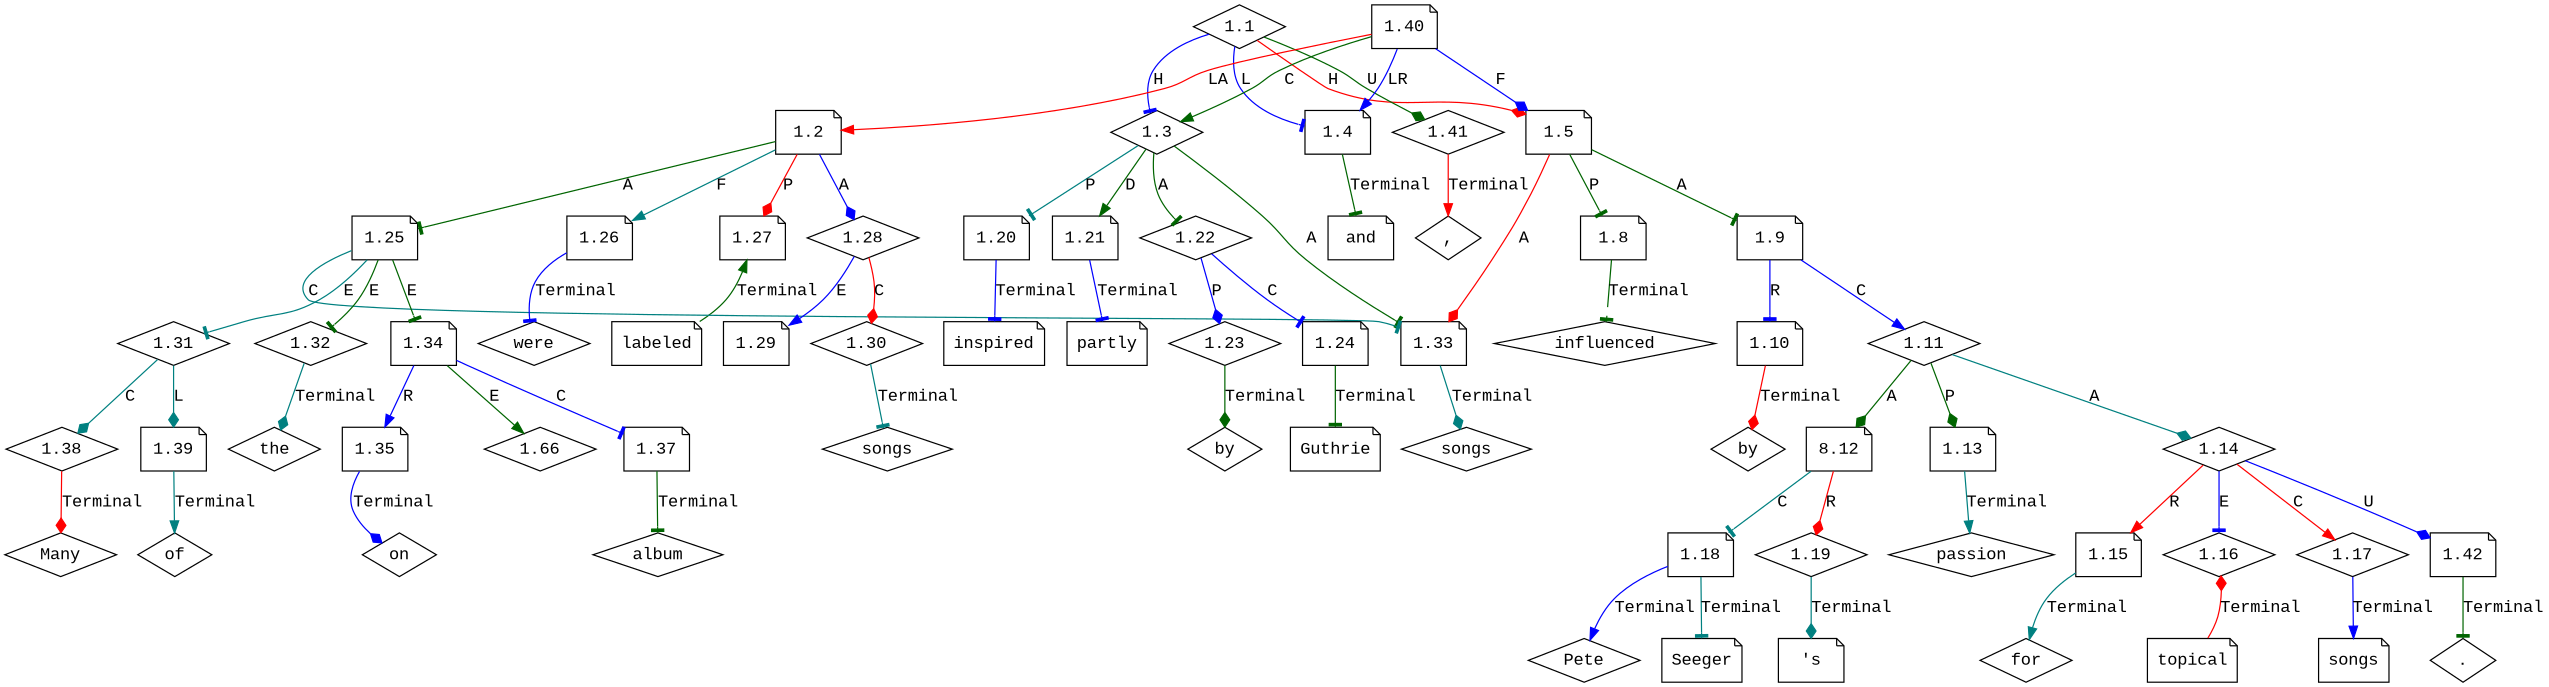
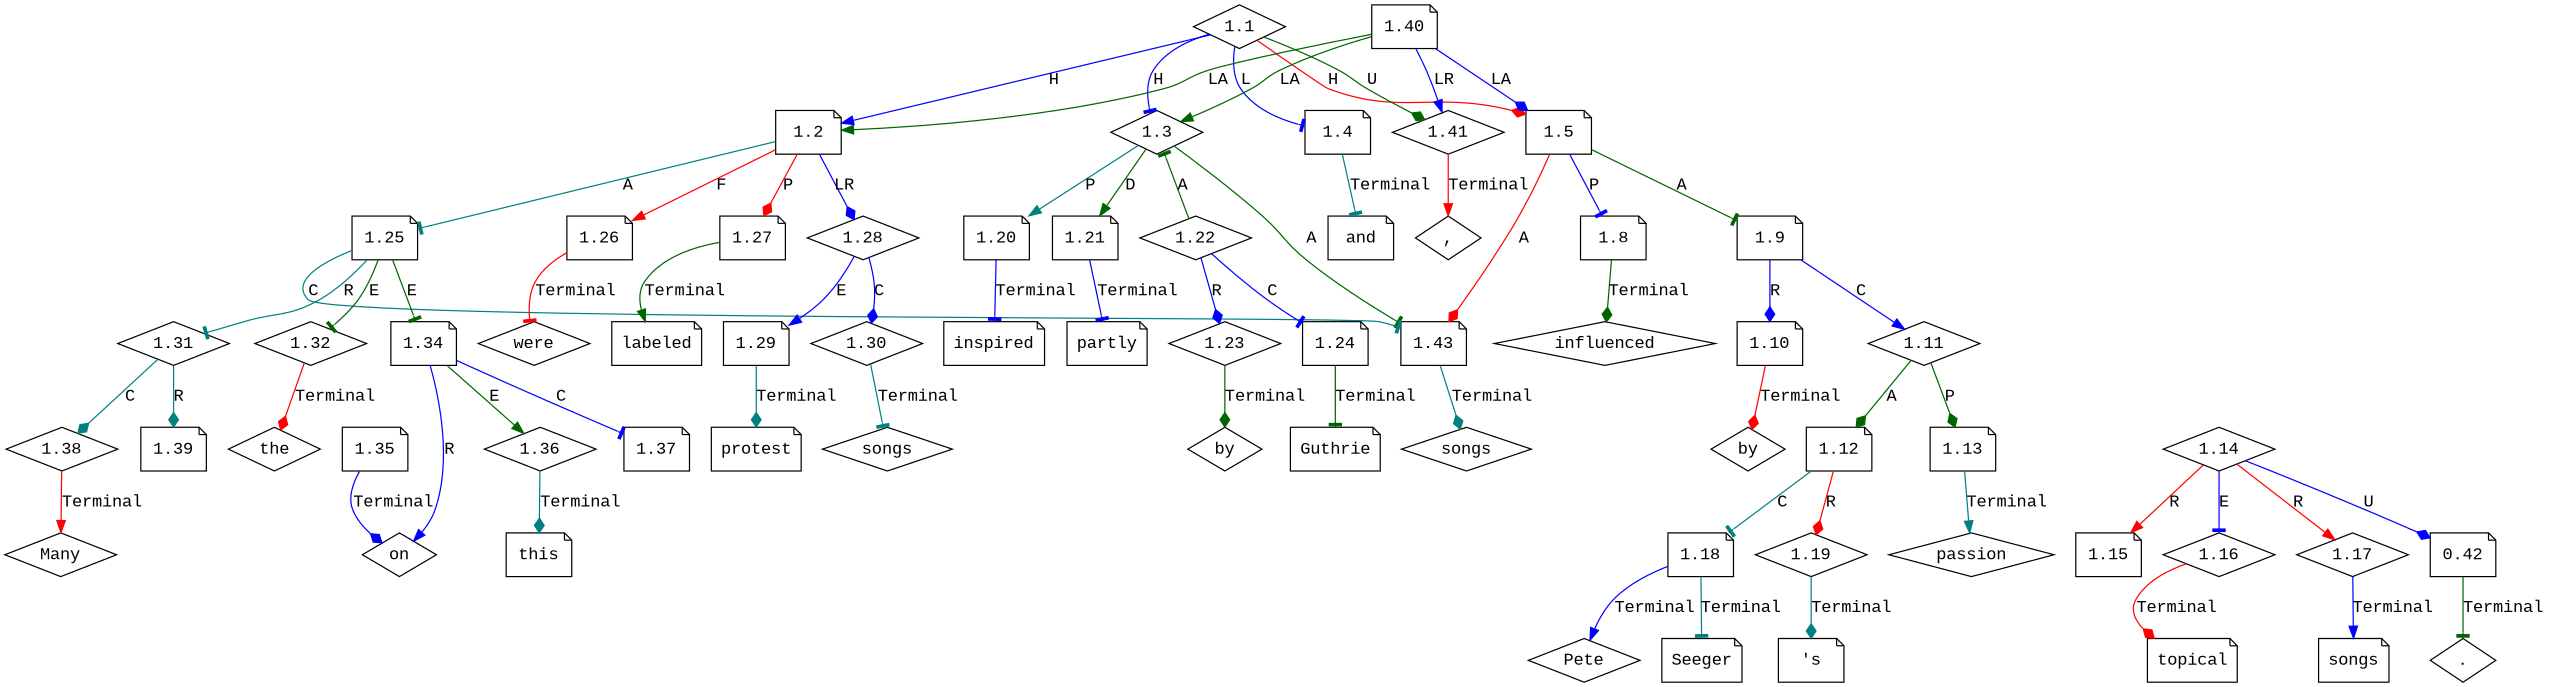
edge "1.40" -> "1.4": now "1.40" -> "1.41"
edge "1.1" -> "1.2": added, label "H"
edge "1.40" -> "1.3": label "C" -> "LA"
edge "1.40" -> "1.5": label "F" -> "LA"
edge "1.40" -> "1.2": color red -> darkgreen
edge "1.3" -> "1.20": arrowhead tee -> normal
edge "1.2" -> "1.26": color teal -> red
edge "1.4" -> "and": color darkgreen -> teal
edge "1.5" -> "1.8": color darkgreen -> blue
edge "1.2" -> "1.25": color darkgreen -> teal
edge "1.2" -> "1.28": label "A" -> "LR"
edge "1.3" -> "1.22": reversed
edge "1.26" -> "were": color blue -> red
edge "1.28" -> "1.30": color red -> blue
edge "1.8" -> "influenced": arrowhead tee -> diamond
edge "1.9" -> "1.10": arrowhead tee -> diamond
edge "1.25" -> "1.31": label "E" -> "R"
edge "1.22" -> "1.23": label "P" -> "R"
edge "labeled" -> "1.27": reversed
node "1.33": label "1.33" -> "1.43"
edge "1.32" -> "the": color teal -> red
edge "1.34" -> "1.35": now "1.34" -> "on"
edge "1.11" -> "1.14": removed, label "A"
edge "1.31" -> "1.39": label "L" -> "R"
node "1.66": label "1.66" -> "1.36"
node "protest": added
node "8.12": label "8.12" -> "1.12"
edge "1.38" -> "Many": arrowhead diamond -> normal
edge "1.14" -> "1.17": label "C" -> "R"
node "of": removed
node "this": added
node "album": removed
node "1.42": label "1.42" -> "0.42"
edge "topical" -> "1.16": reversed
node "for": removed
